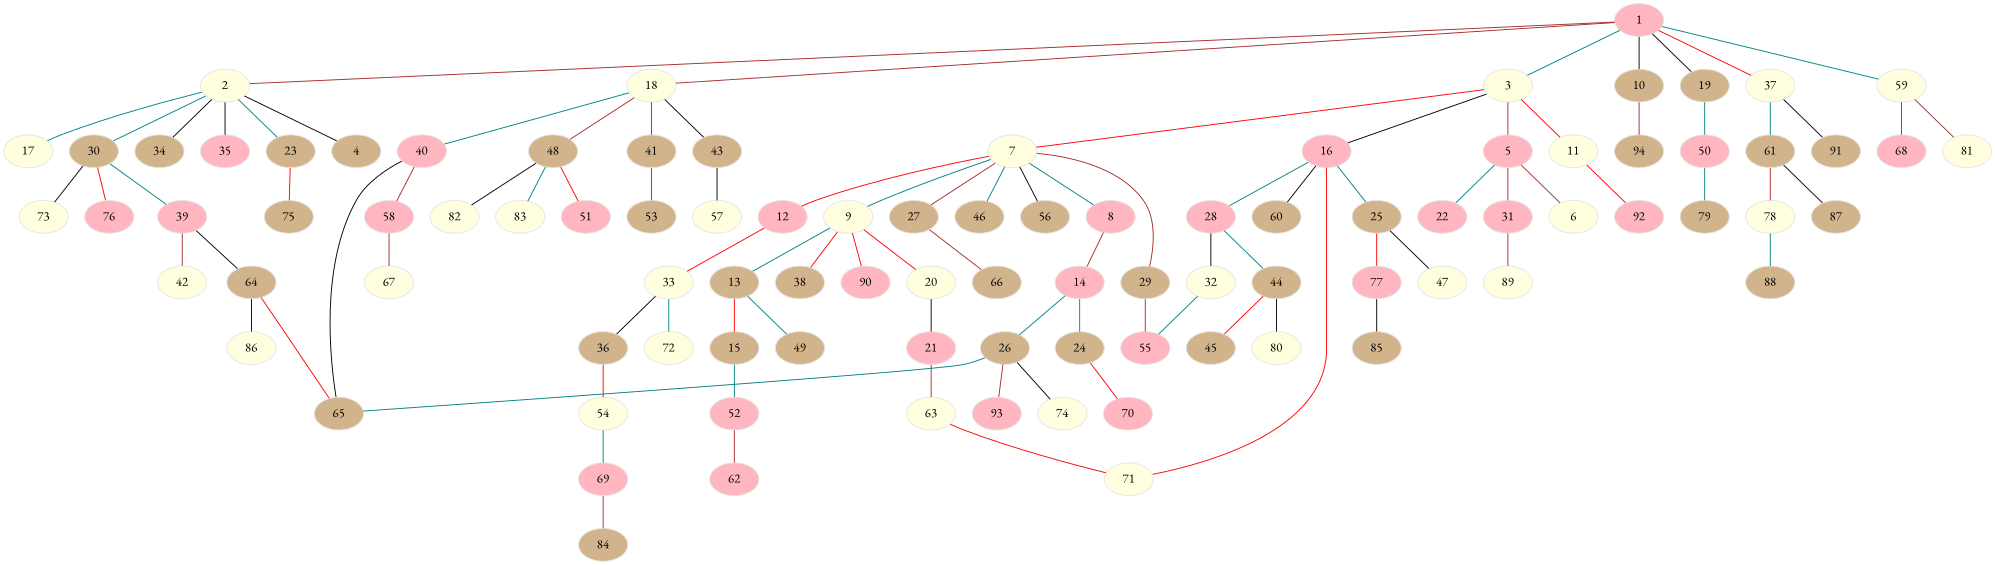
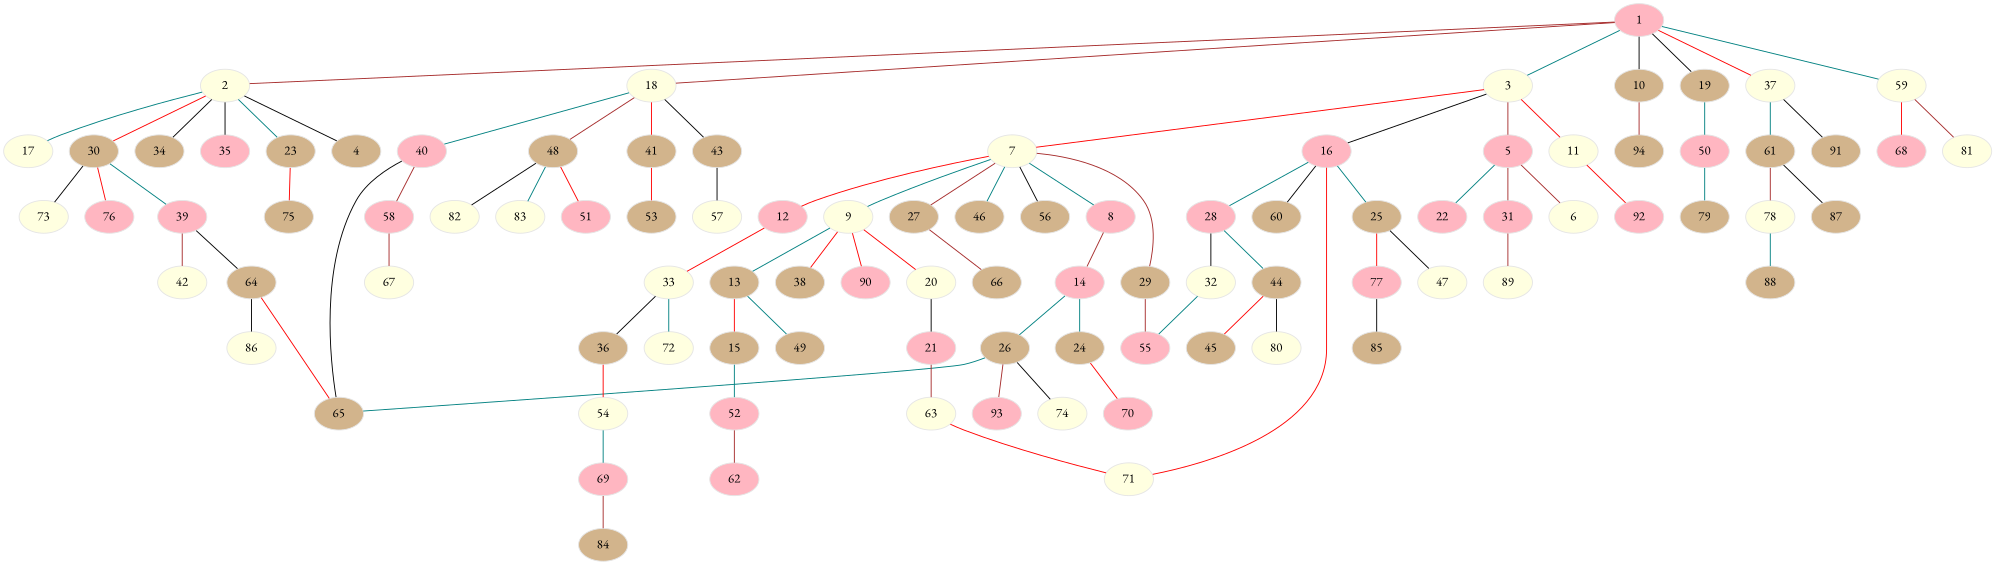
edge "2" -- "30": color teal -> red
